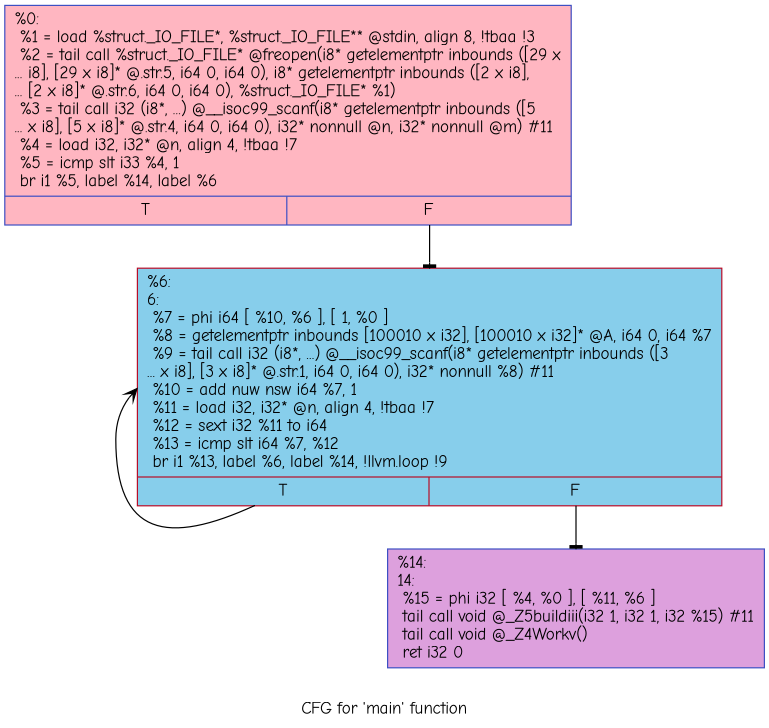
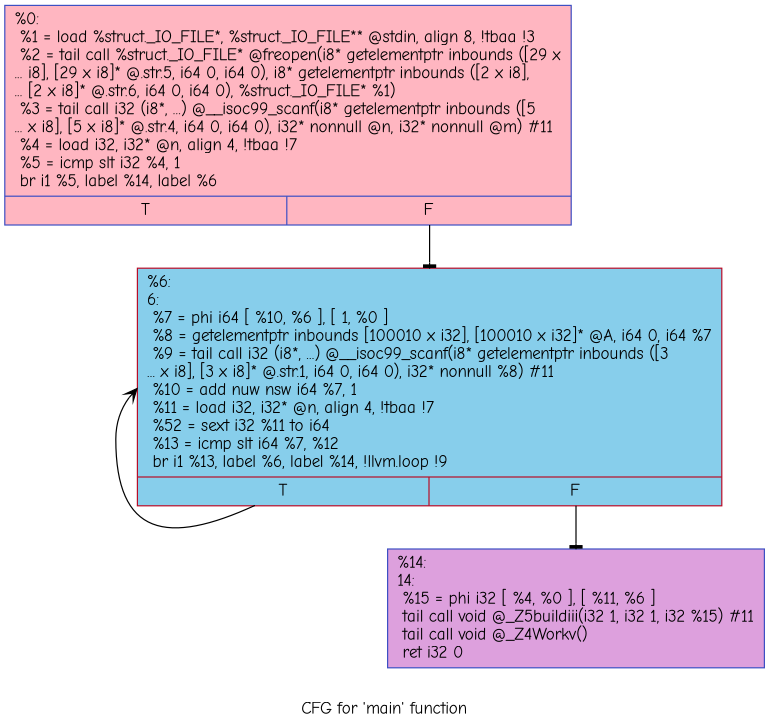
node "%0:": text "%5 = icmp slt i33 %4, 1" -> "%5 = icmp slt i32 %4, 1"
node "%6:": text "%12 = sext i32 %11 to i64" -> "%52 = sext i32 %11 to i64"
